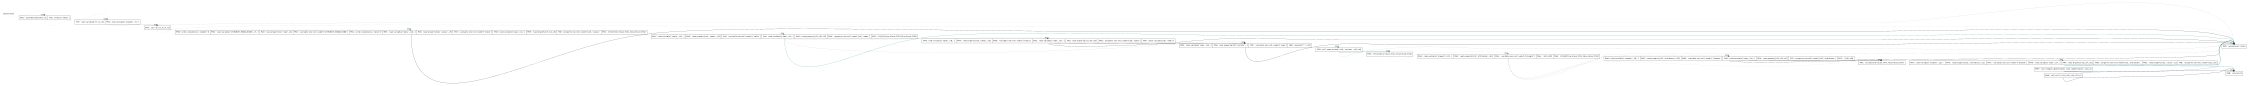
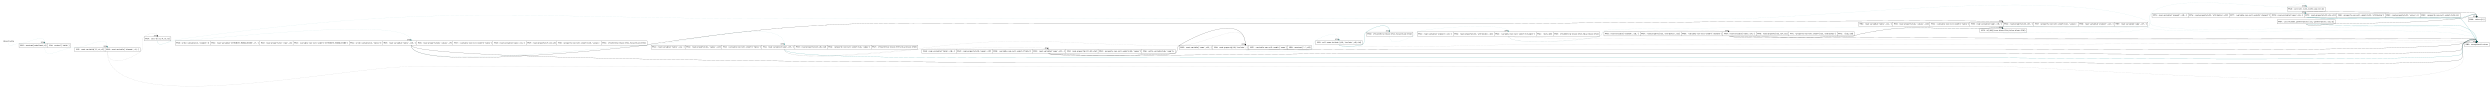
node "9932: read-variable['table',v14,-]": added
